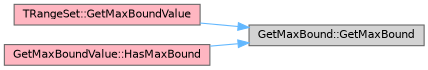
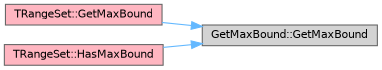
node "TRangeSet::GetMaxBoundValue": label "TRangeSet::GetMaxBoundValue" -> "TRangeSet::GetMaxBound"
node "GetMaxBoundValue::HasMaxBound": label "GetMaxBoundValue::HasMaxBound" -> "TRangeSet::HasMaxBound"
